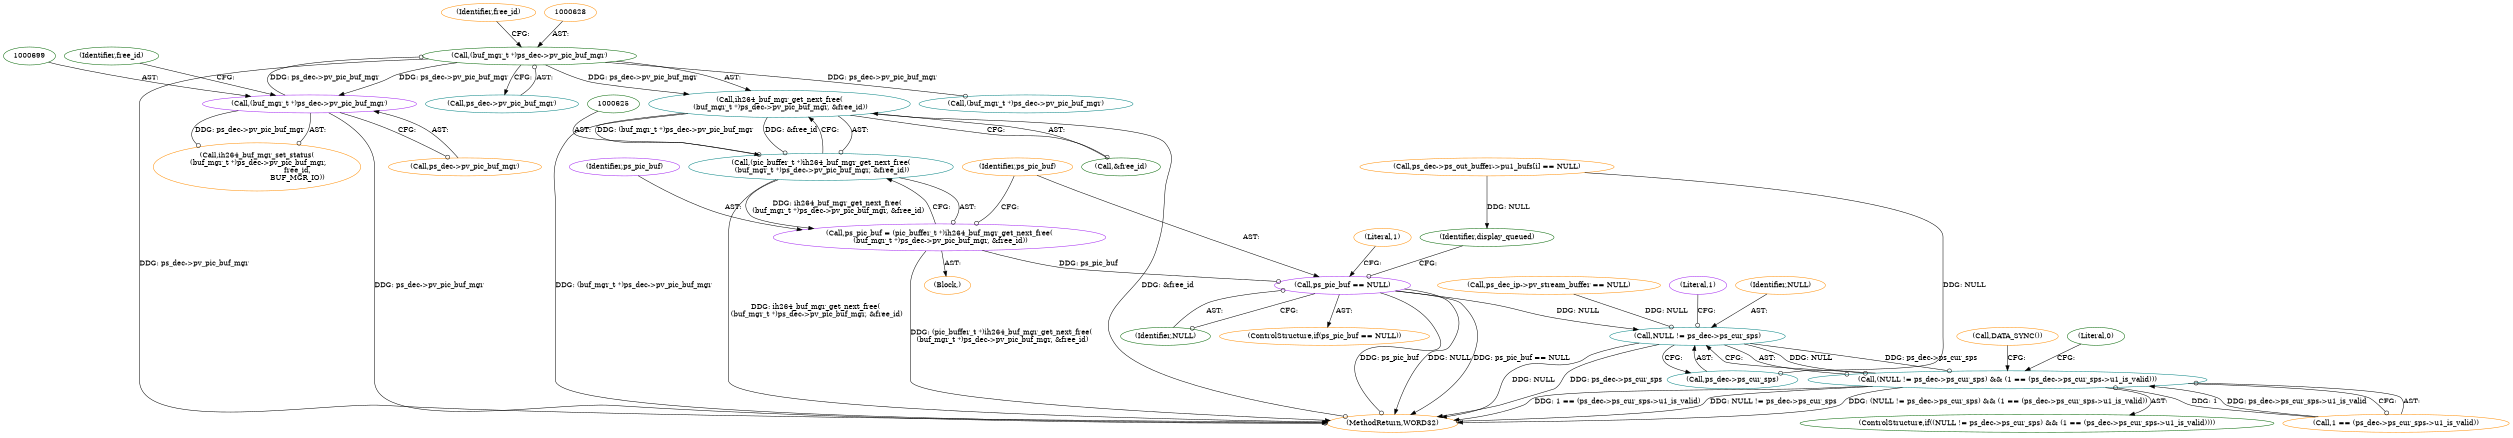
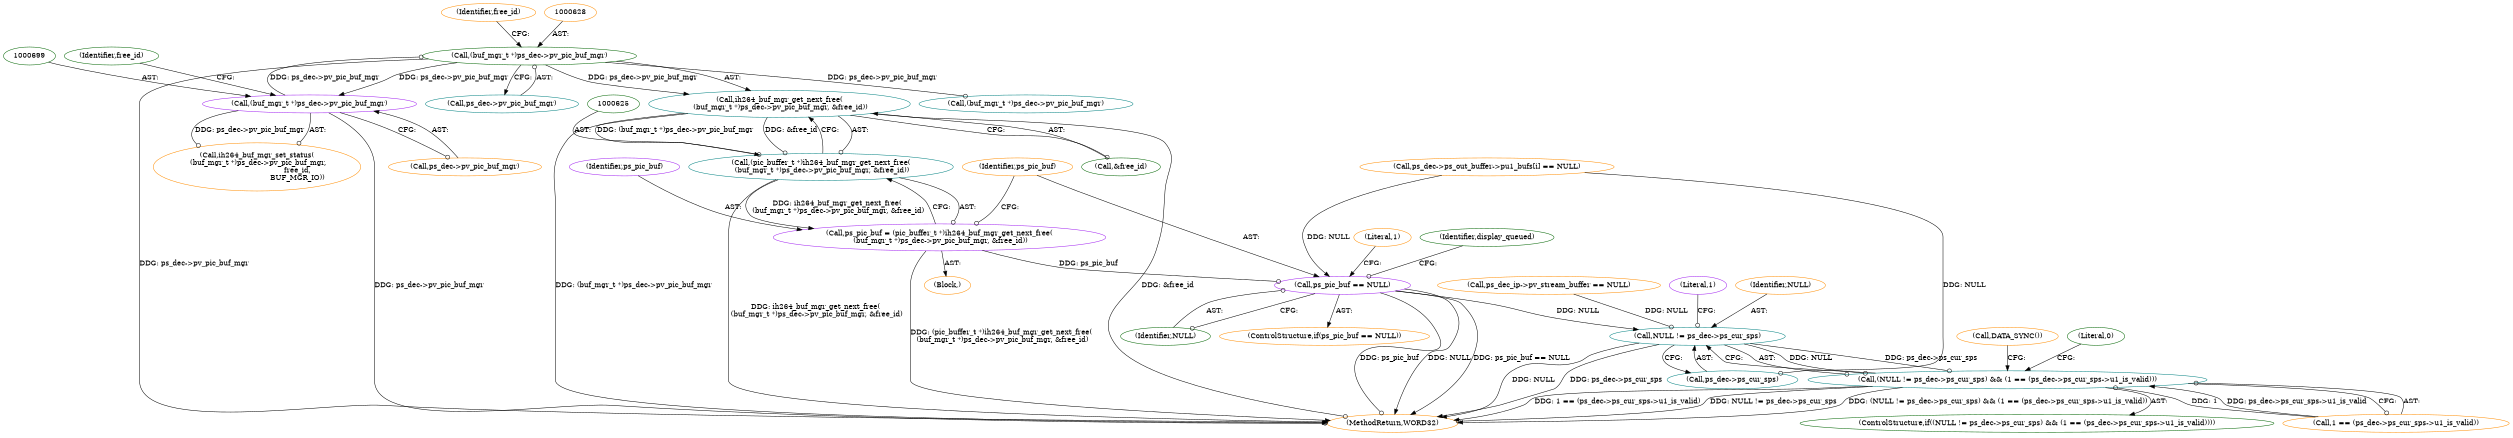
edge "(Call,ps_dec->ps_out_buffer->pu1_bufs[i] == NULL)" -> "(Identifier,display_queued)": now "(Call,ps_dec->ps_out_buffer->pu1_bufs[i] == NULL)" -> "(Call,ps_pic_buf == NULL)"
